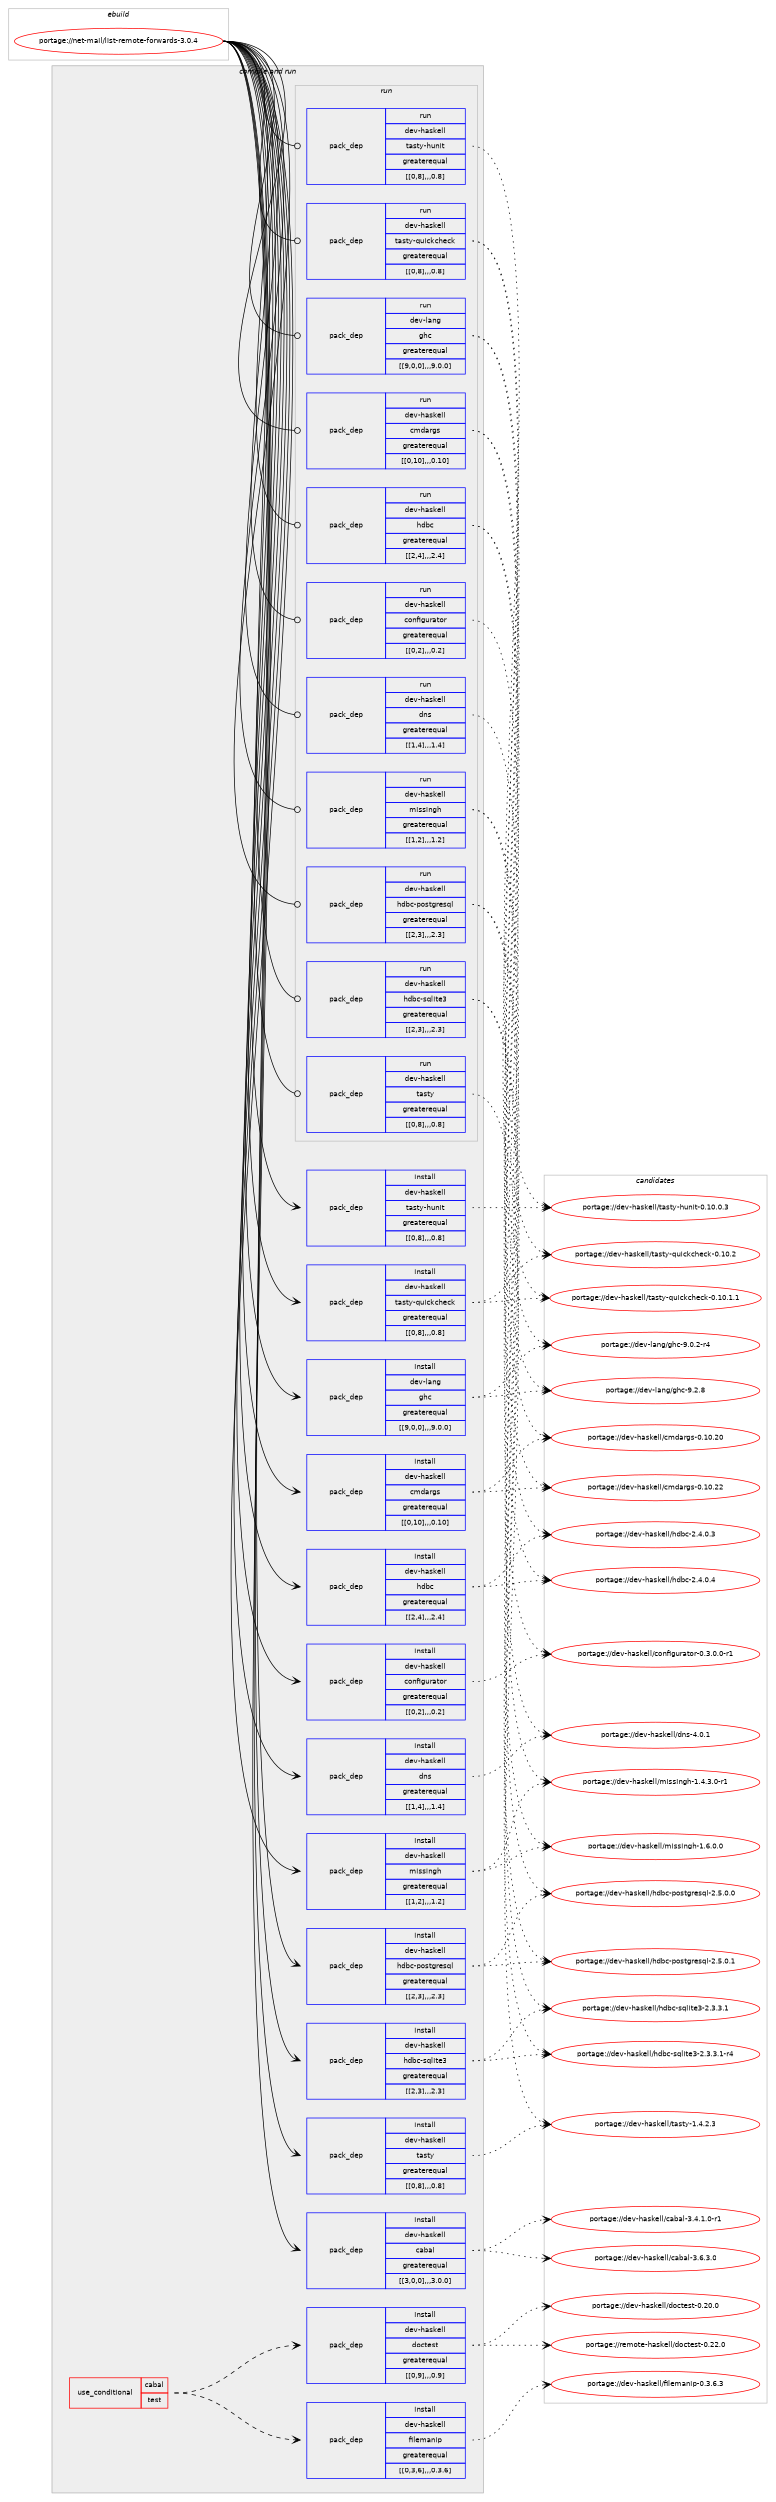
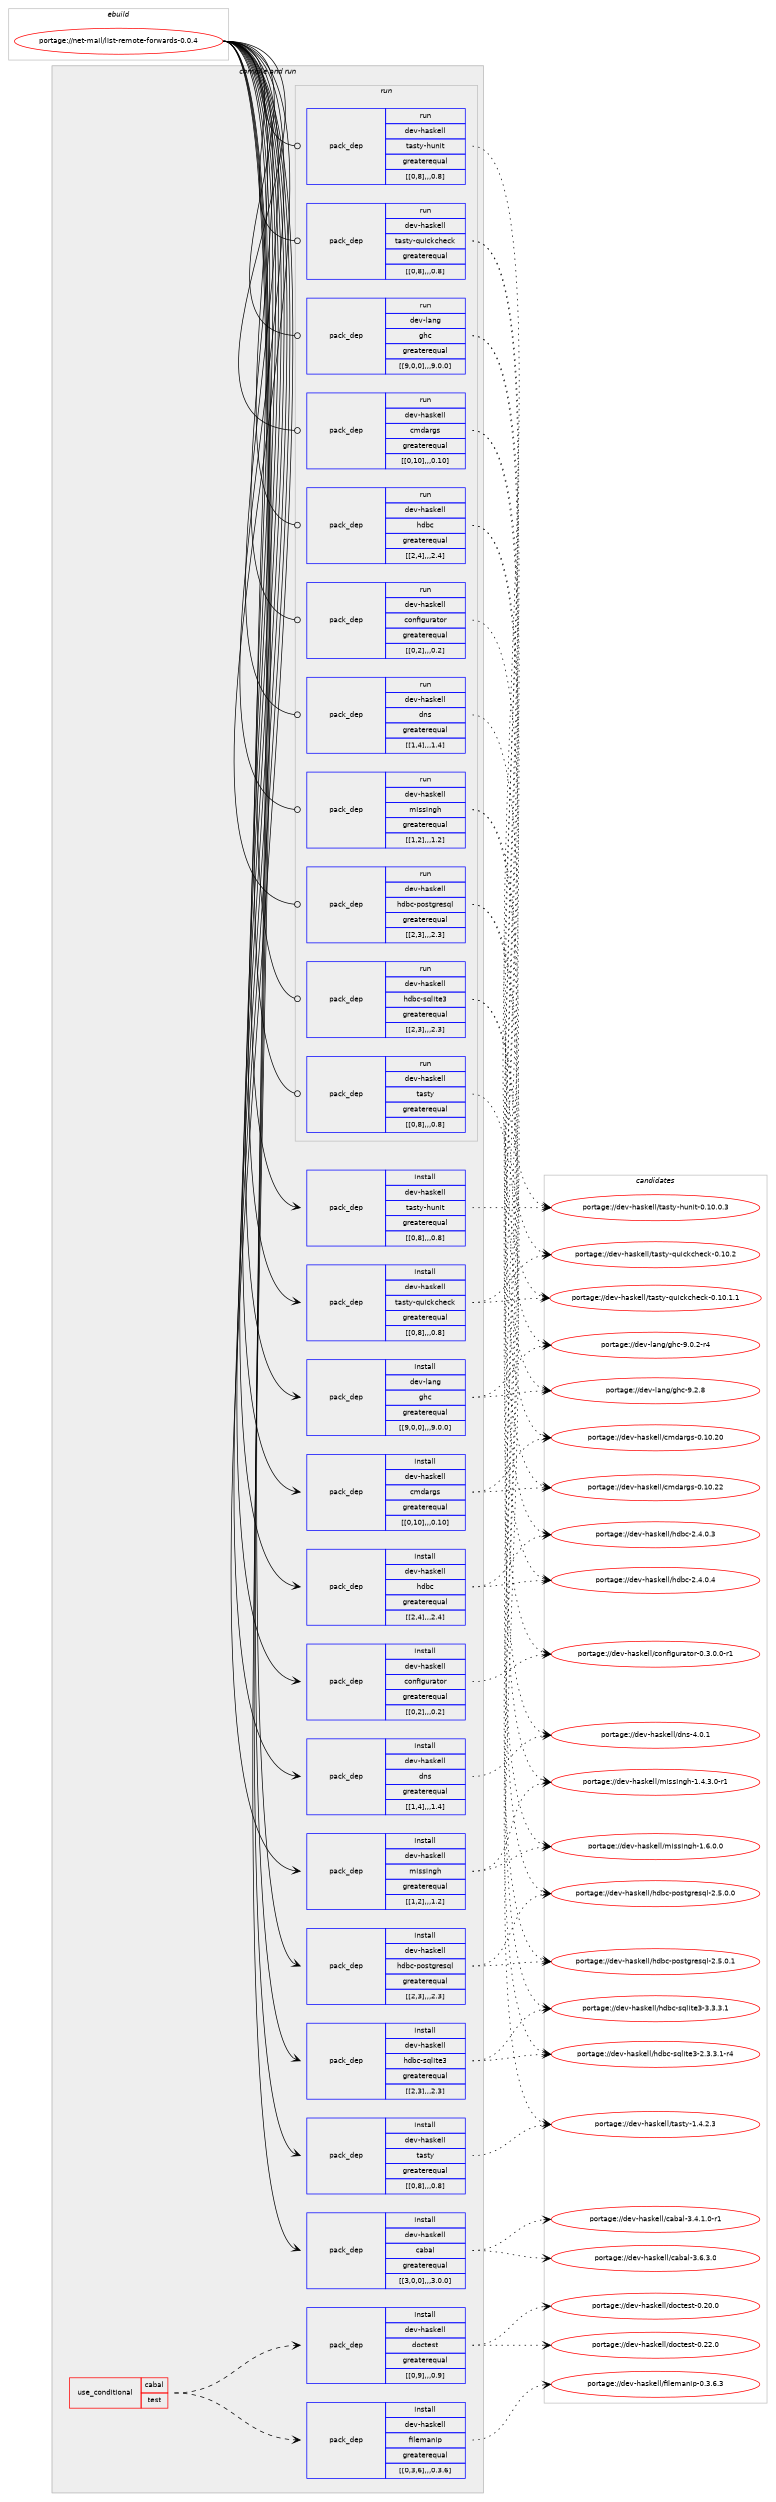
node "portage://net-mail/list-remote-forwards-3.0.4": label "portage://net-mail/list-remote-forwards-3.0.4" -> "portage://net-mail/list-remote-forwards-0.0.4"
node "portage://dev-haskell/hdbc-sqlite3-2.3.3.1": label "portage://dev-haskell/hdbc-sqlite3-2.3.3.1" -> "portage://dev-haskell/hdbc-sqlite3-3.3.3.1"
node "portage://remote-haskell/doctest-0.22.0": label "portage://remote-haskell/doctest-0.22.0" -> "portage://dev-haskell/doctest-0.22.0"
